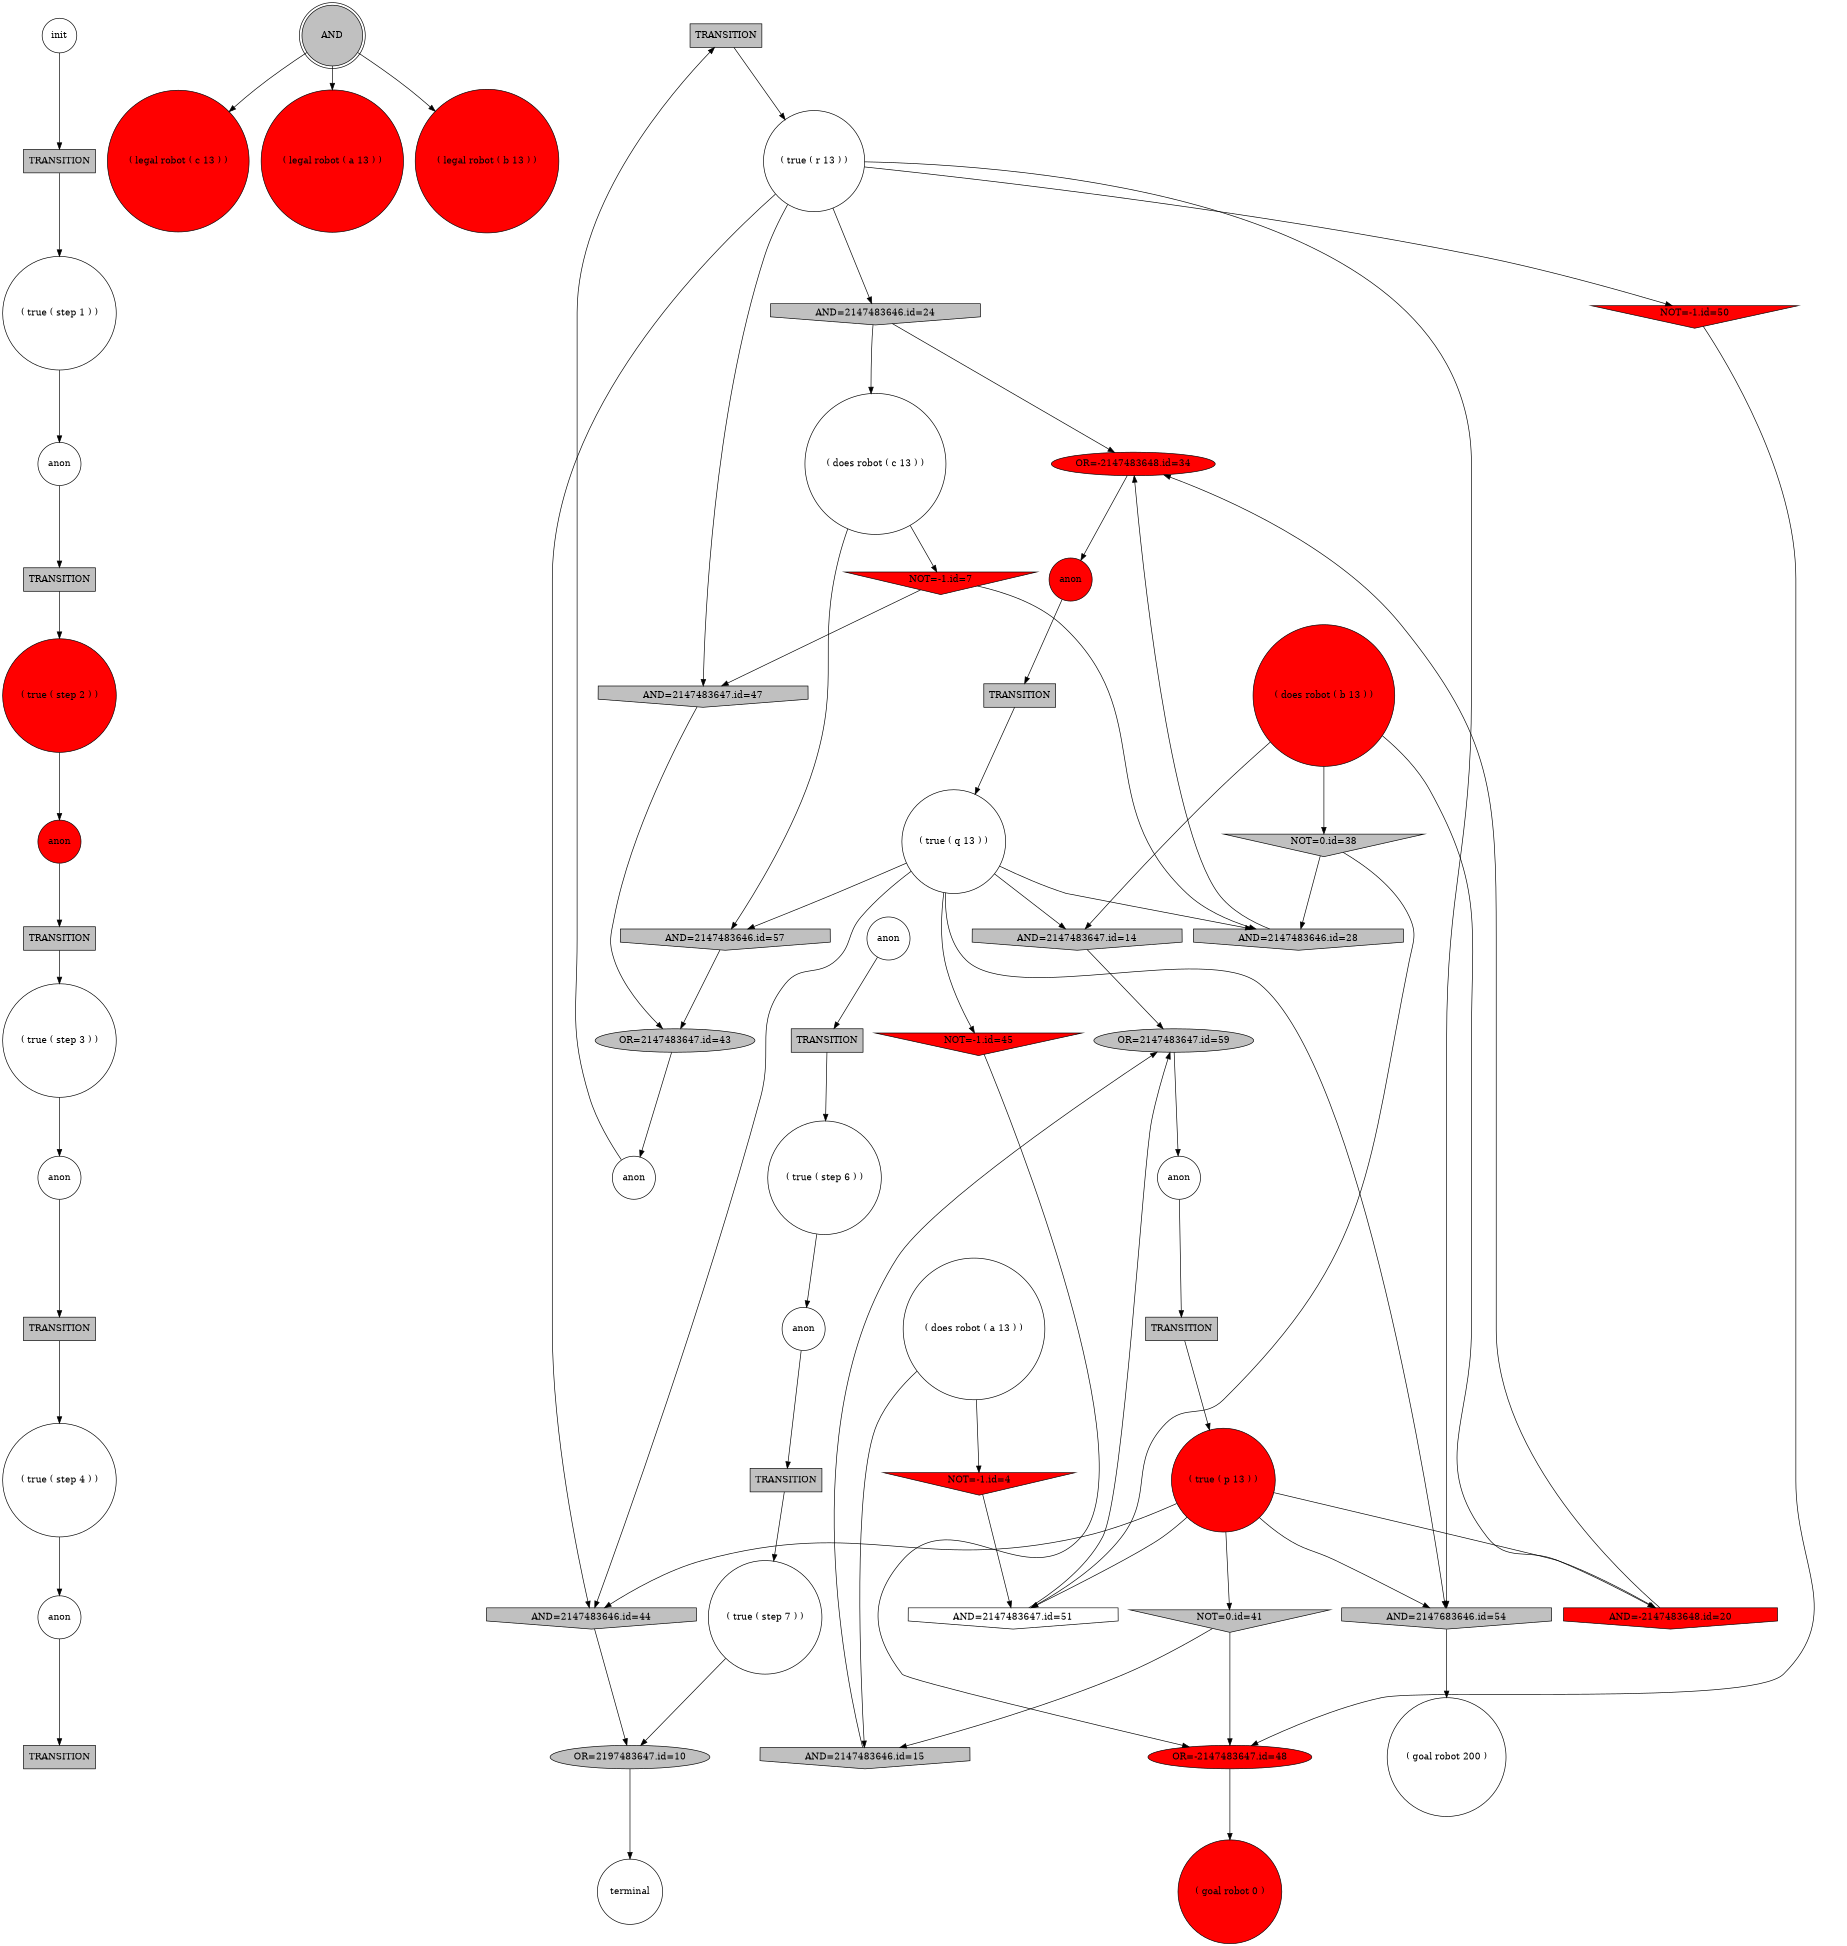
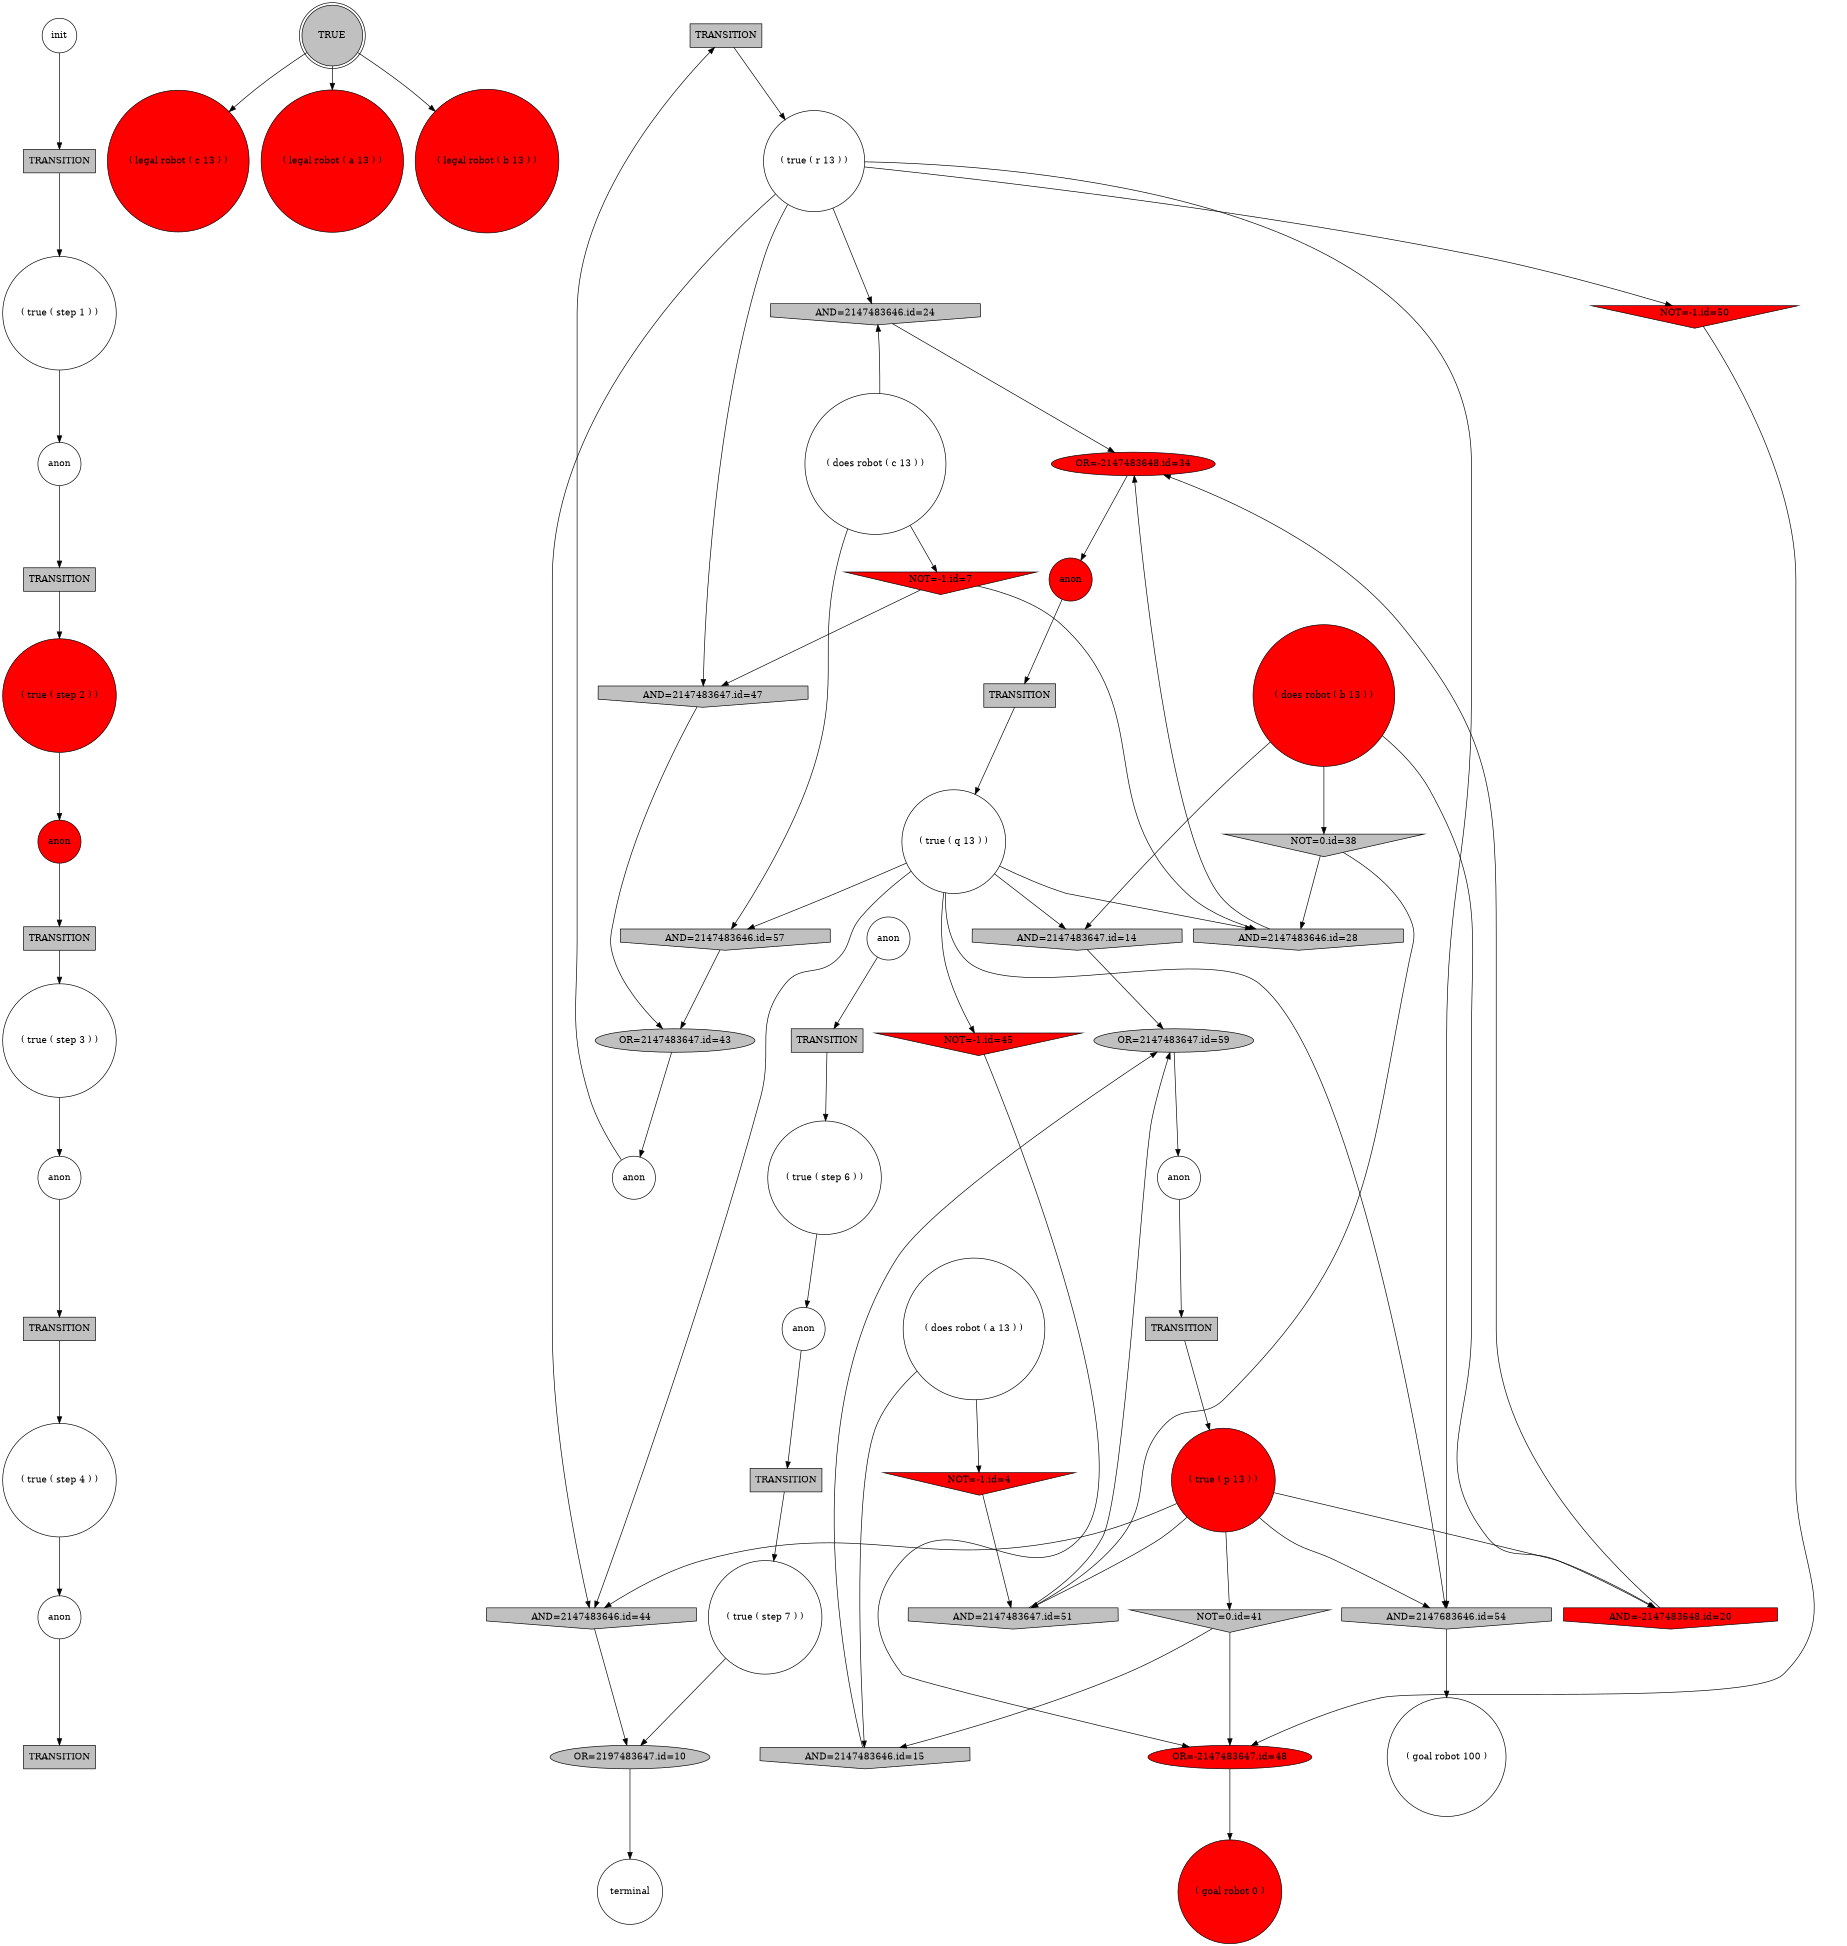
node "AND": label "AND" -> "TRUE"
edge "AND=2147483646.id=24" -> "( does robot ( c 13 ) )": reversed
node "AND=2147483647.id=51": fillcolor white -> grey
node "( goal robot 200 )": label "( goal robot 200 )" -> "( goal robot 100 )"
